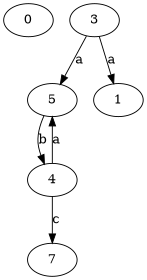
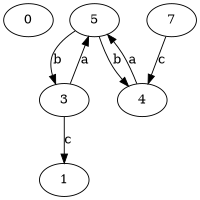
edge "5" -> "3": added, label "b"
edge "3" -> "1": label "a" -> "c"
edge "4" -> "7": reversed
